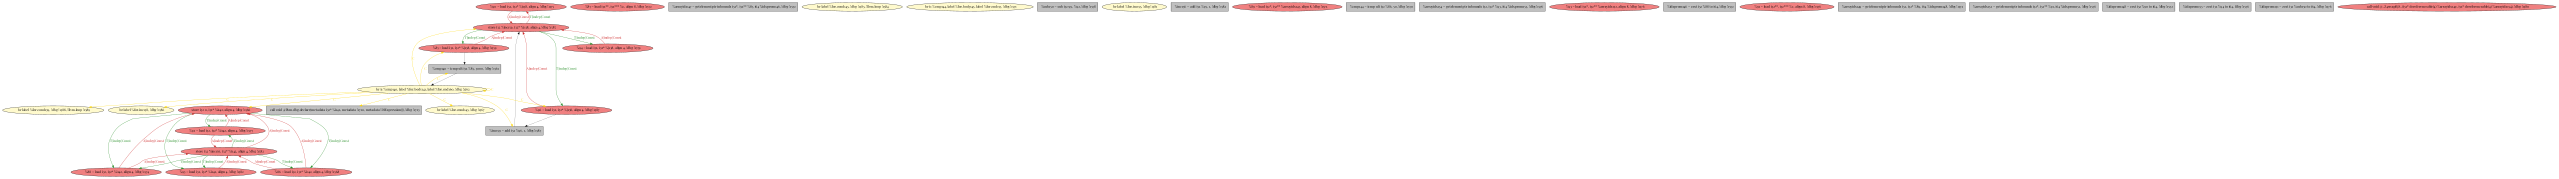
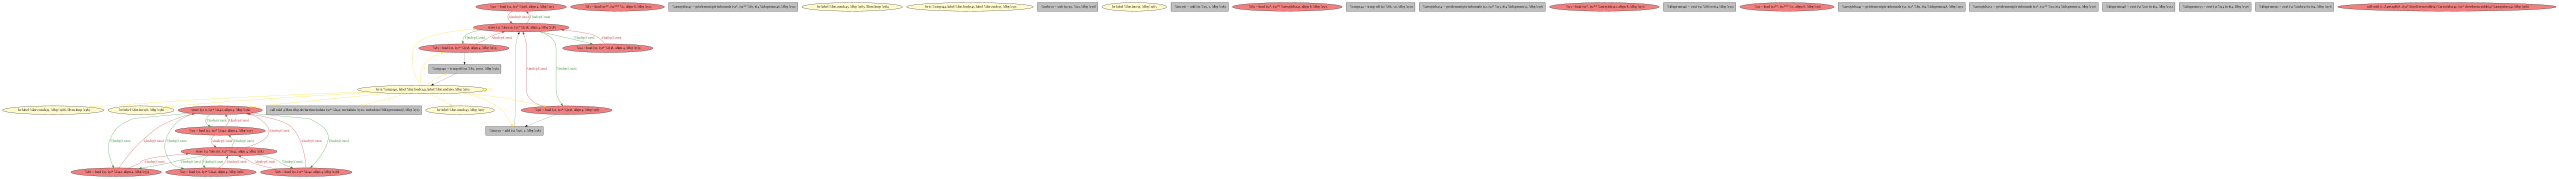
node "br label %for.inc155, !dbg !1581": label "br label %for.inc155, !dbg !1581" -> "br label %for.inc155, !dbg !1583"
